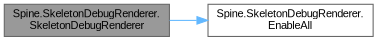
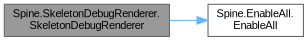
node "Spine.SkeletonDebugRenderer. EnableAll": label "Spine.SkeletonDebugRenderer. EnableAll" -> "Spine.EnableAll. EnableAll"
